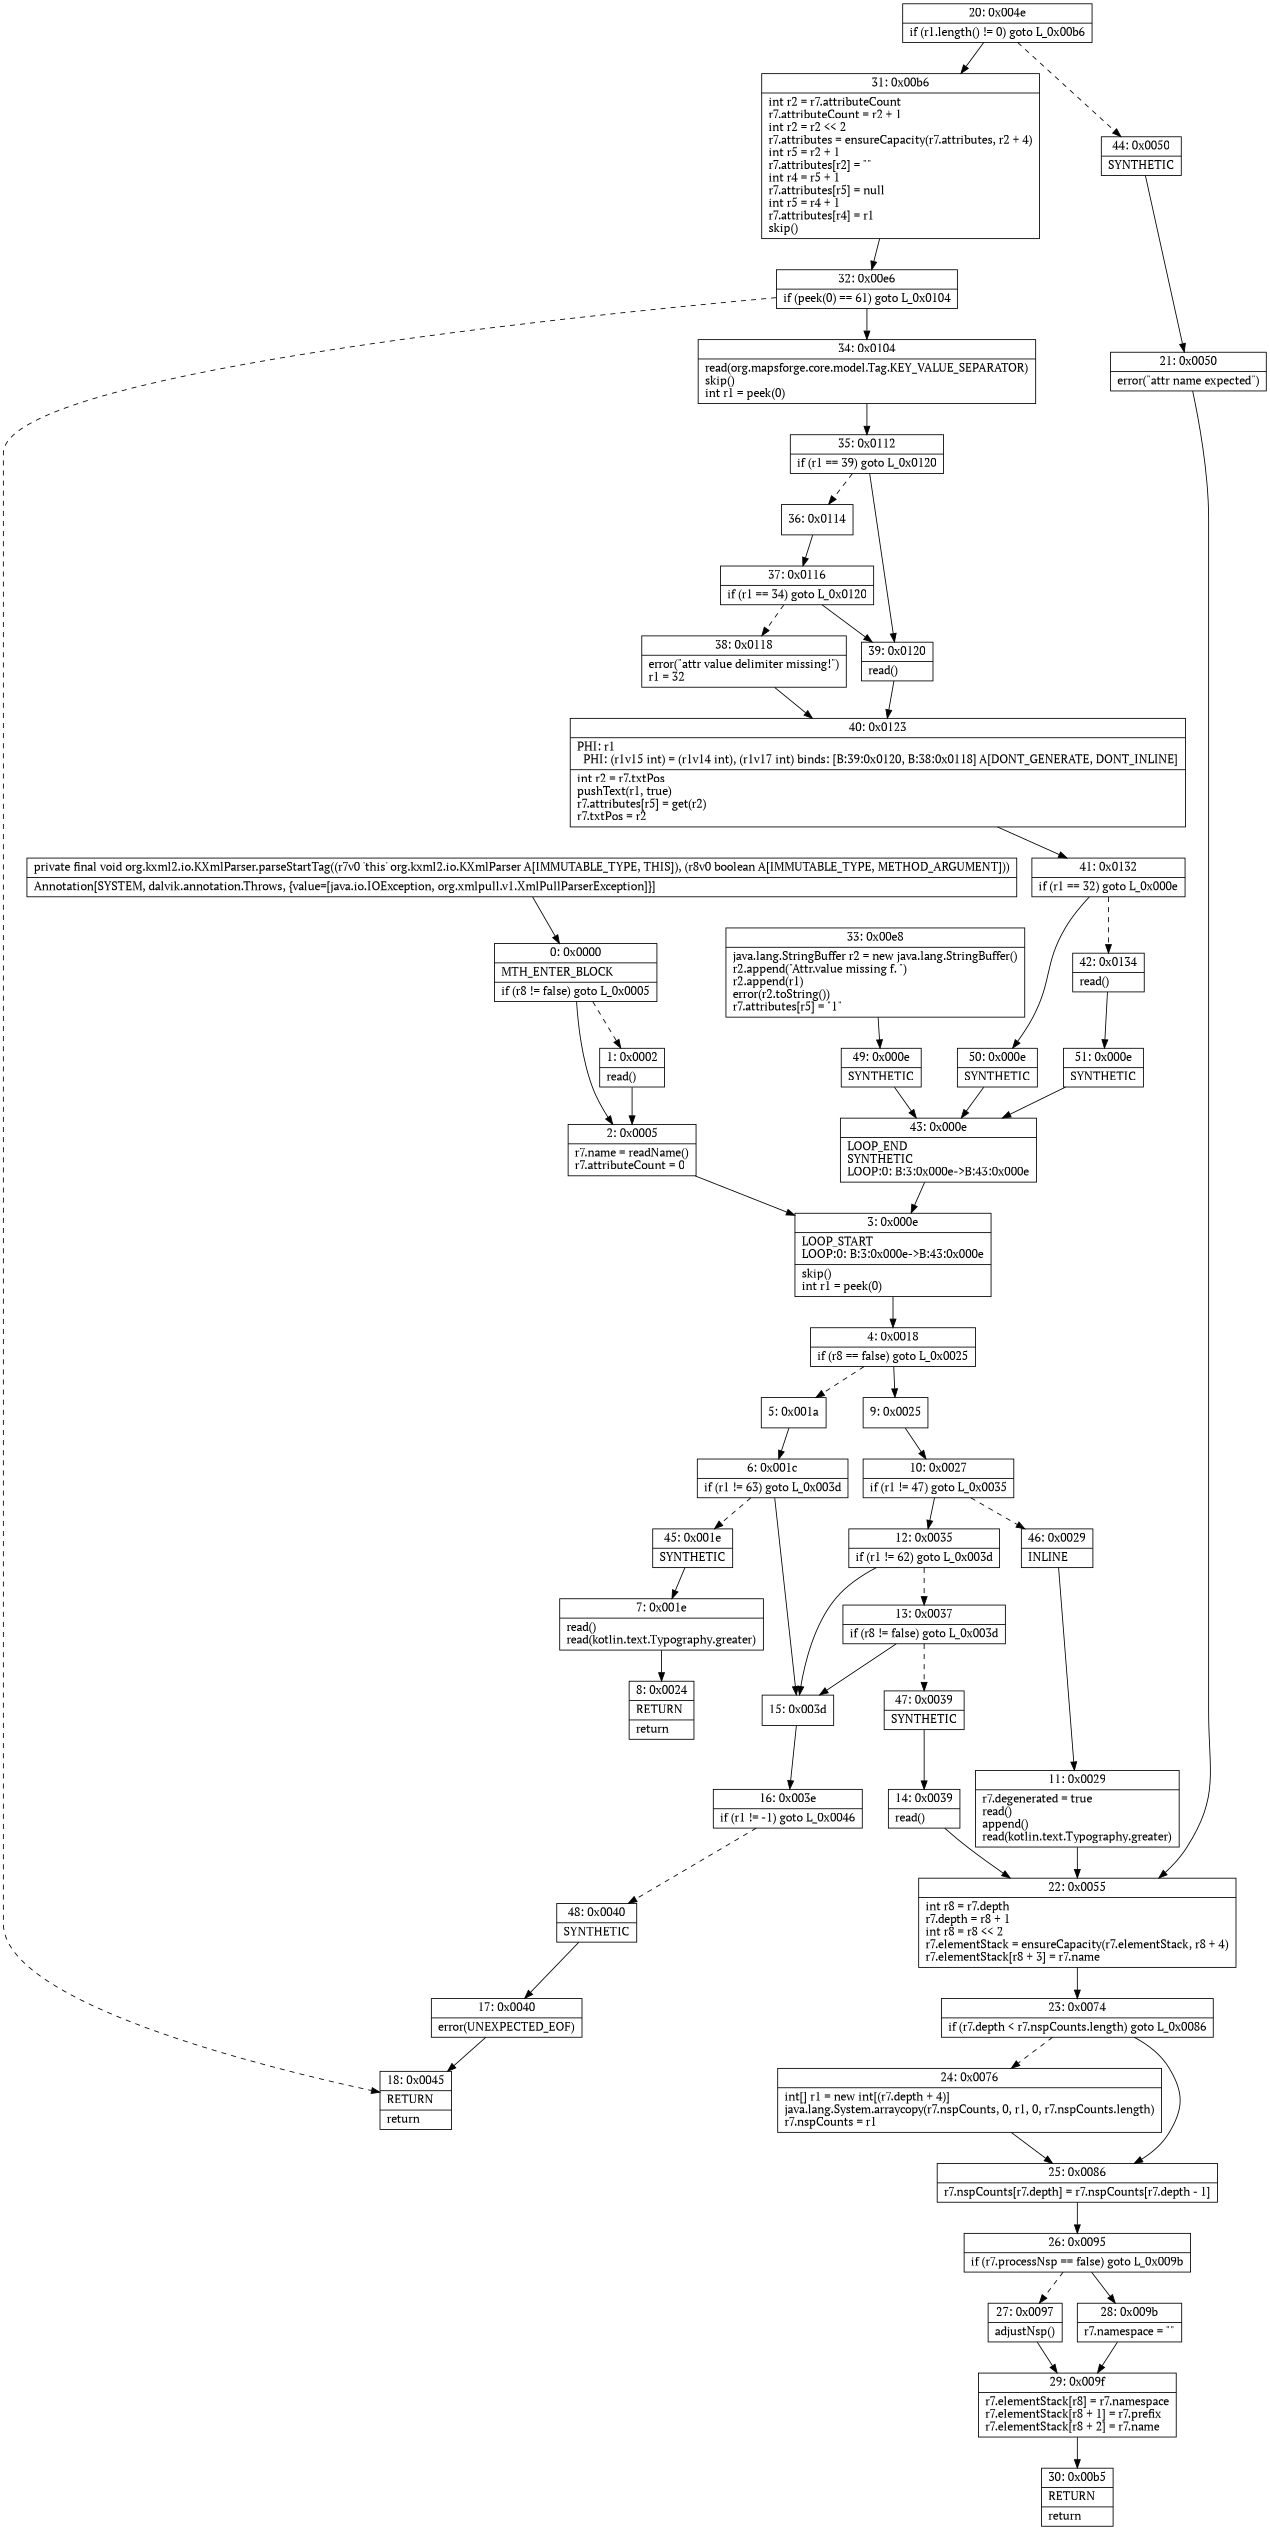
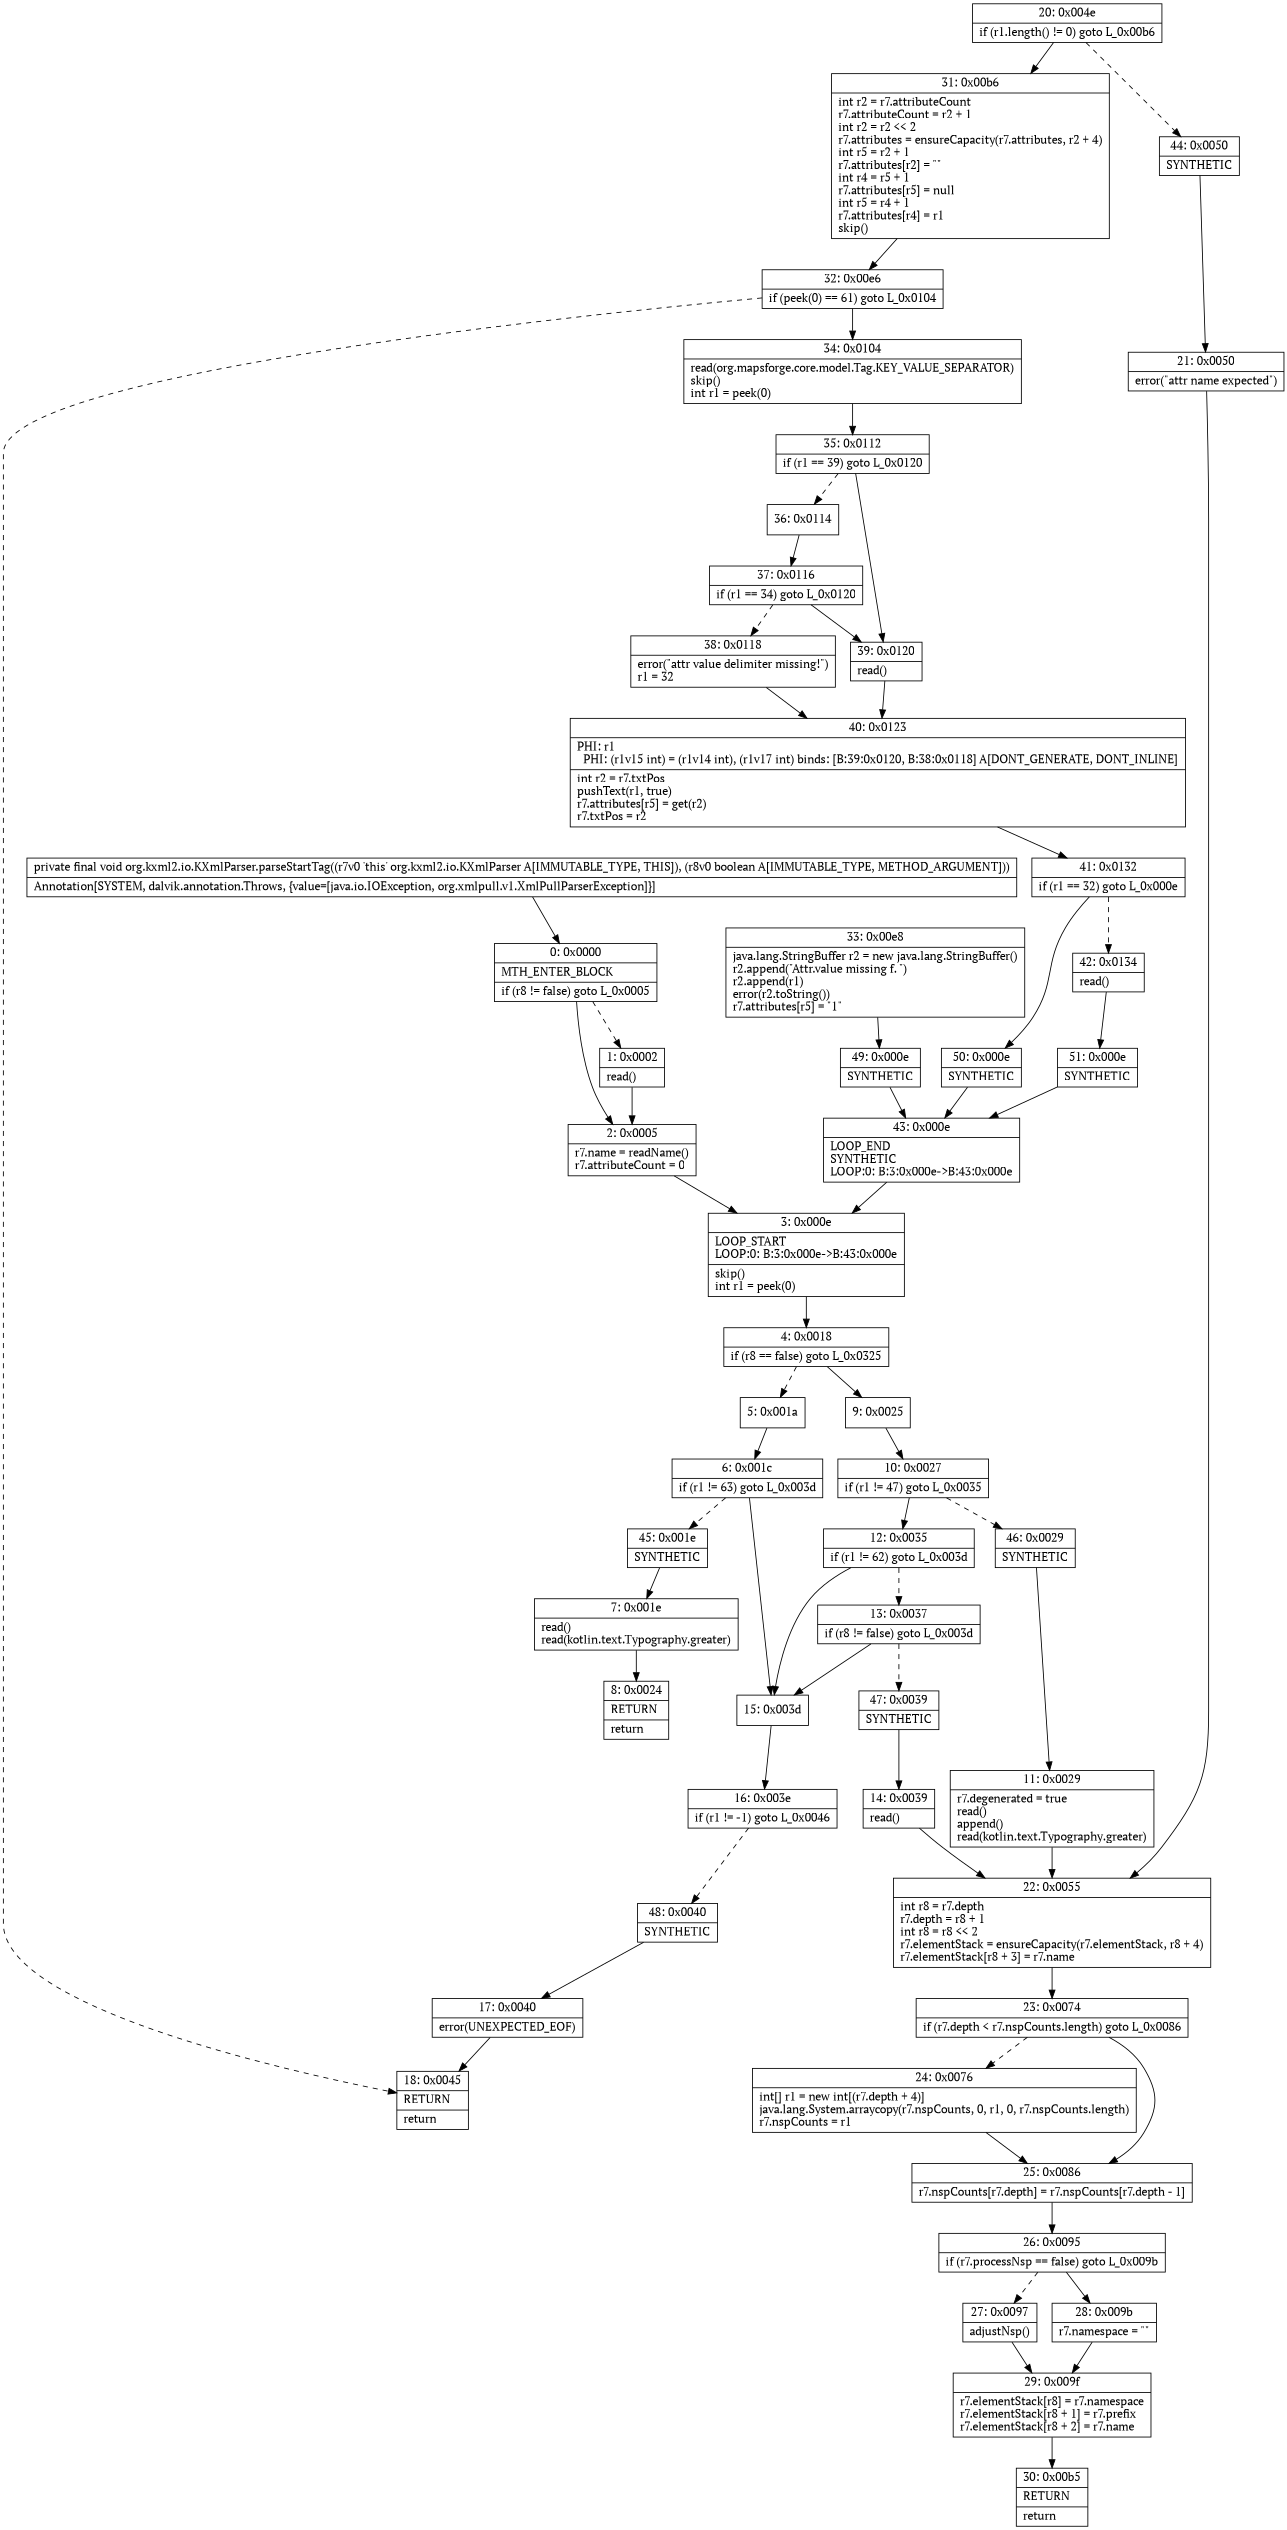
node "4: 0x0018": text "if (r8 == false) goto L_0x0025" -> "if (r8 == false) goto L_0x0325"
node "46: 0x0029": text "INLINE" -> "SYNTHETIC"
